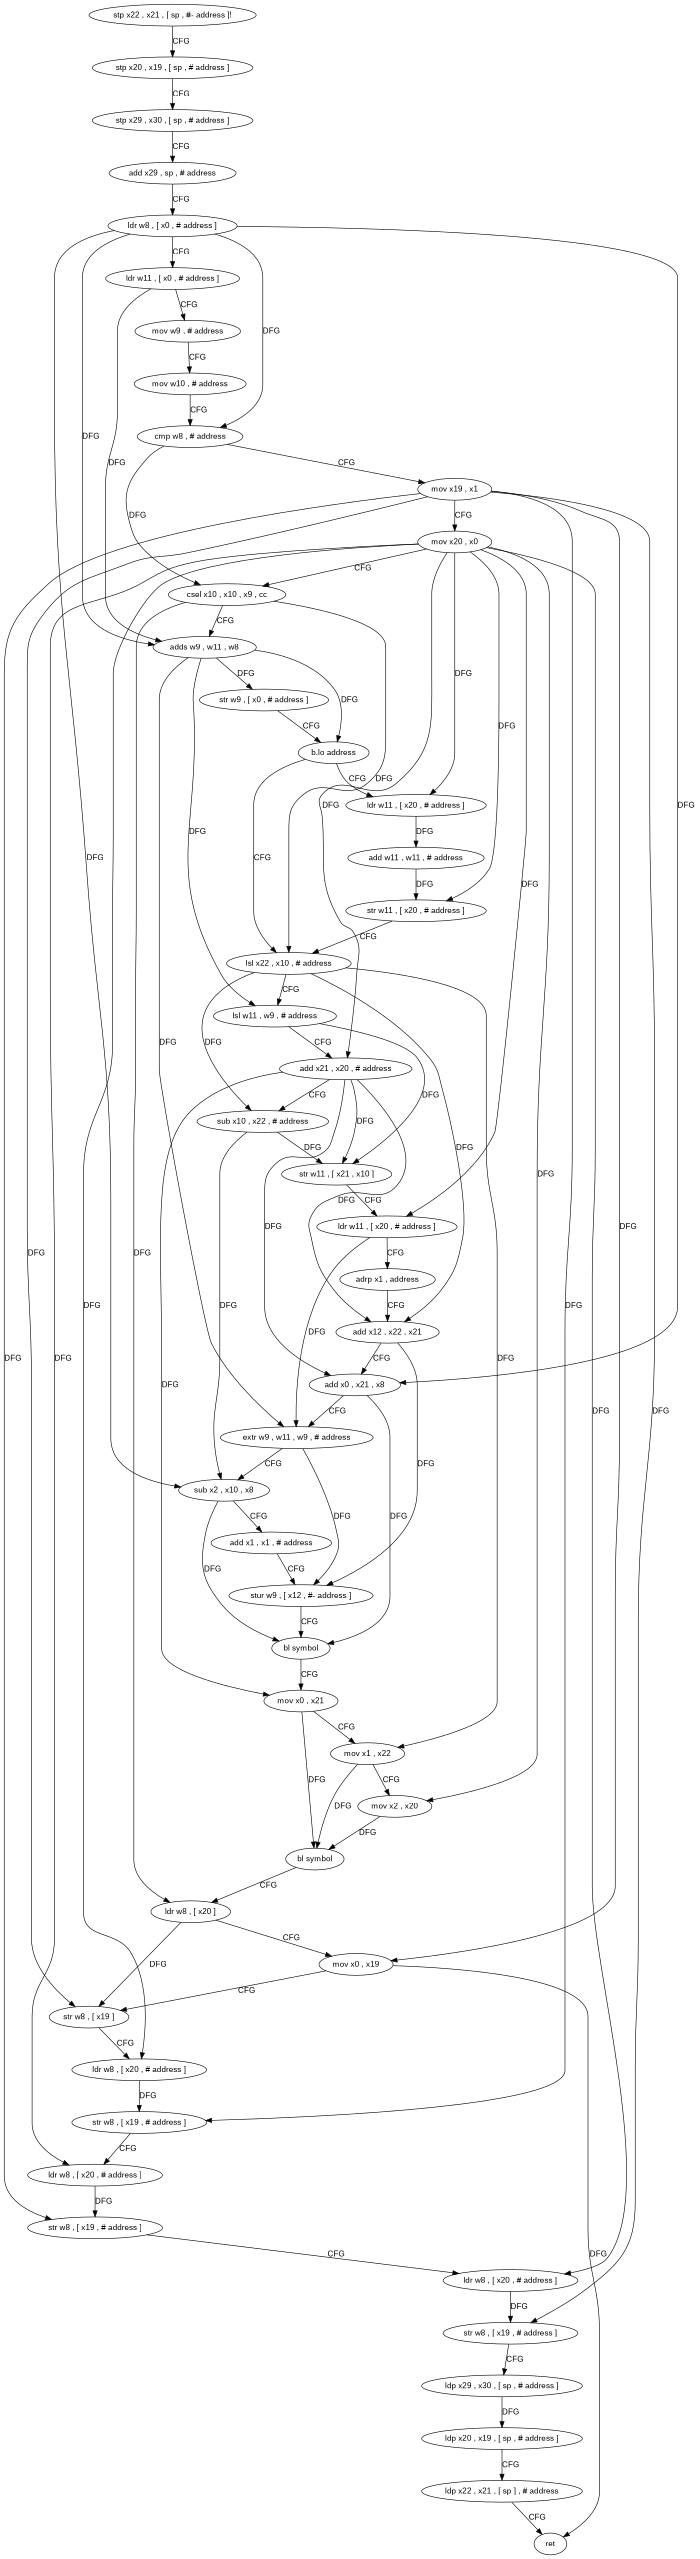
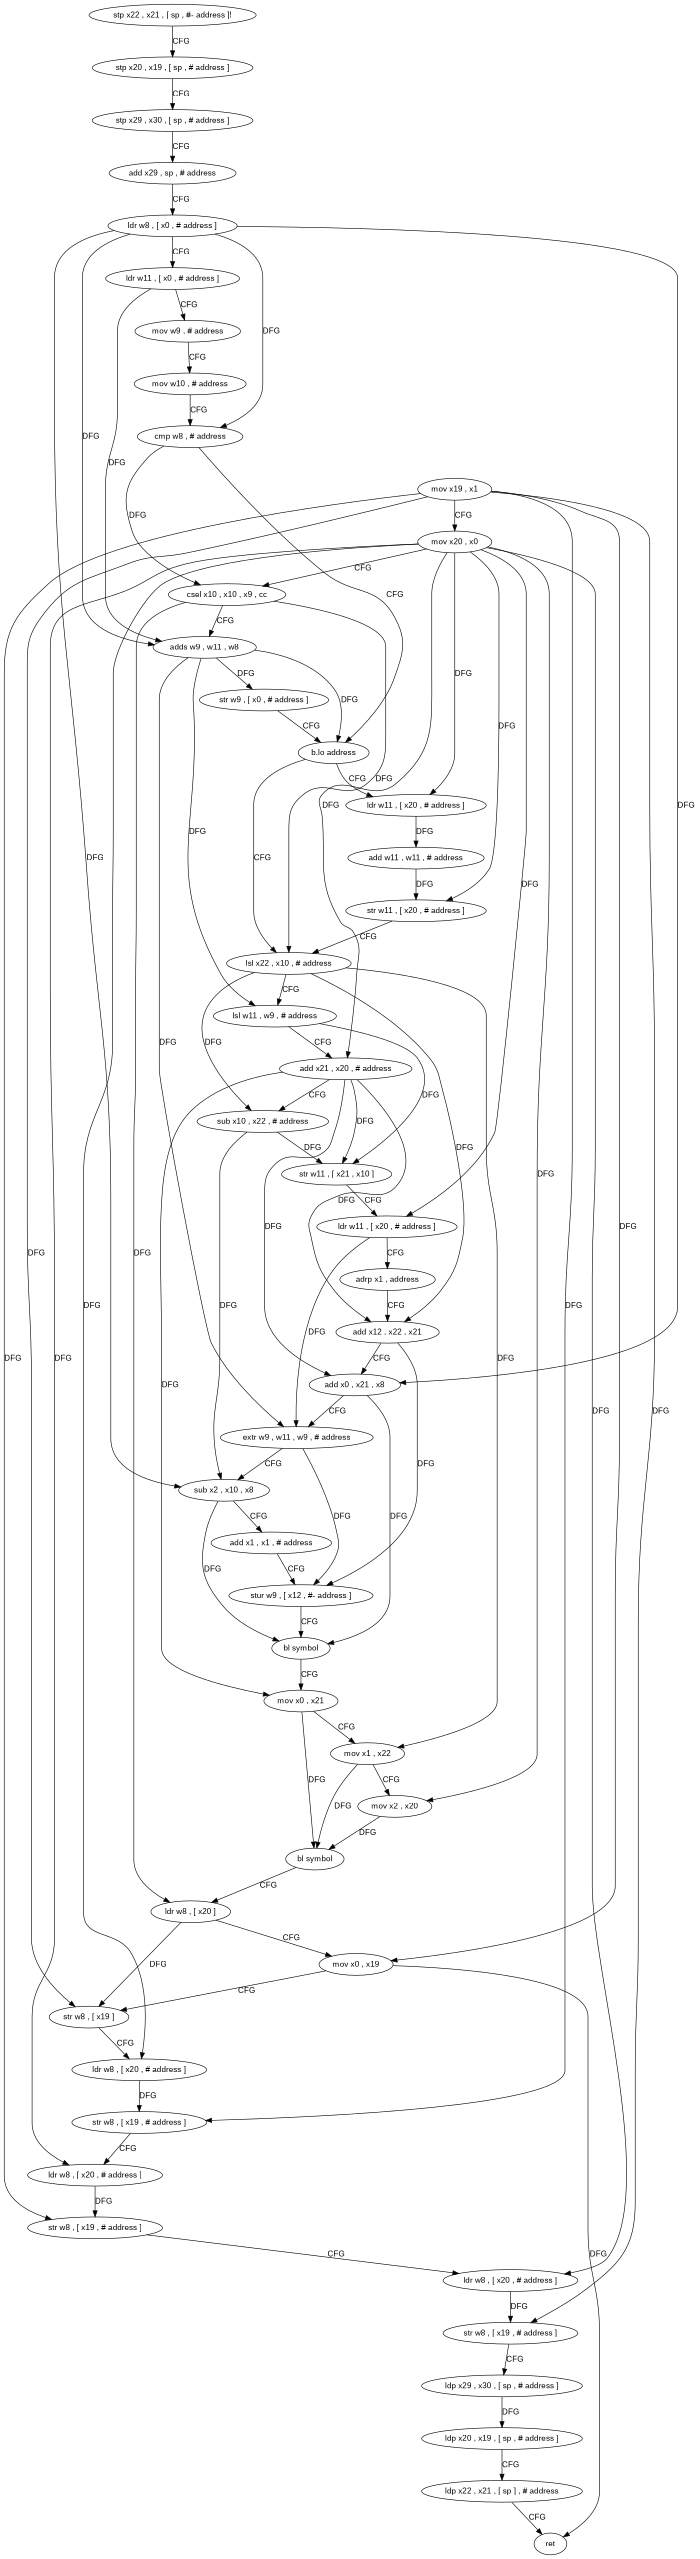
edge "cmp w8 , # address" -> "mov x19 , x1": now "cmp w8 , # address" -> "b.lo address"
